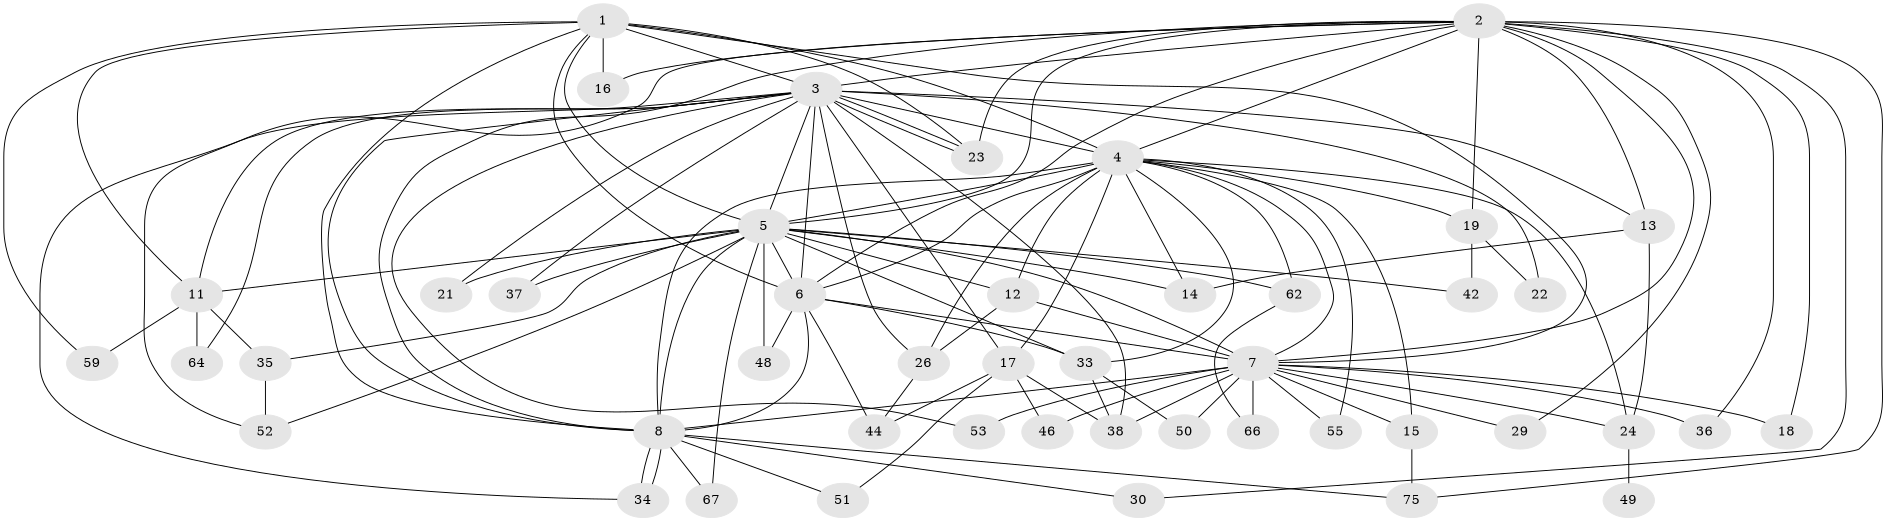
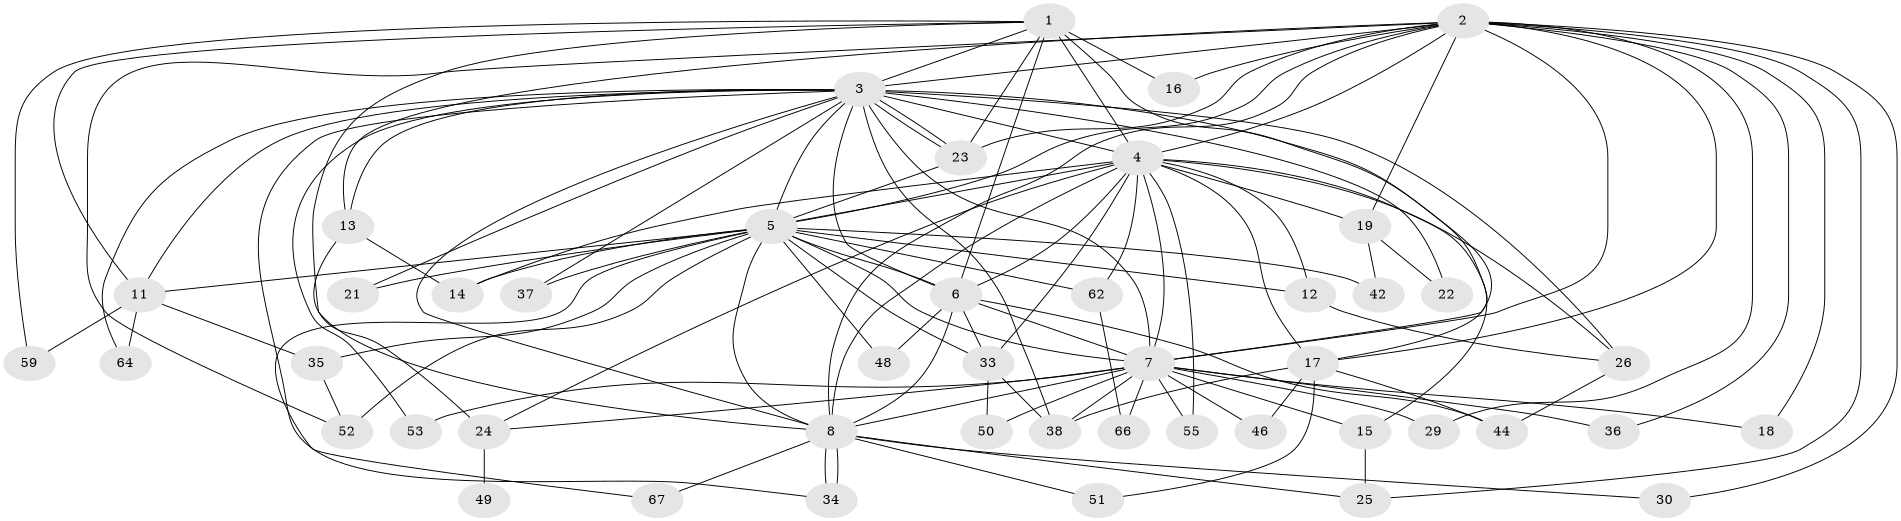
edge "2" -- "6": now "2" -- "17"
edge "1" -- "5": now "23" -- "5"
edge "12" -- "7": now "3" -- "7"
node "75": label "75" -> "25"
